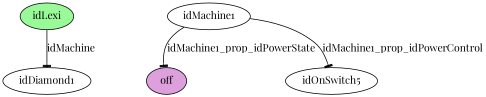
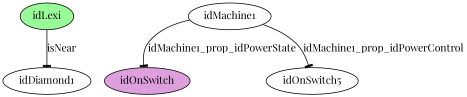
edge "idLexi" -> "idDiamond1": label "idMachine" -> "isNear"
node "off": label "off" -> "idOnSwitch"
